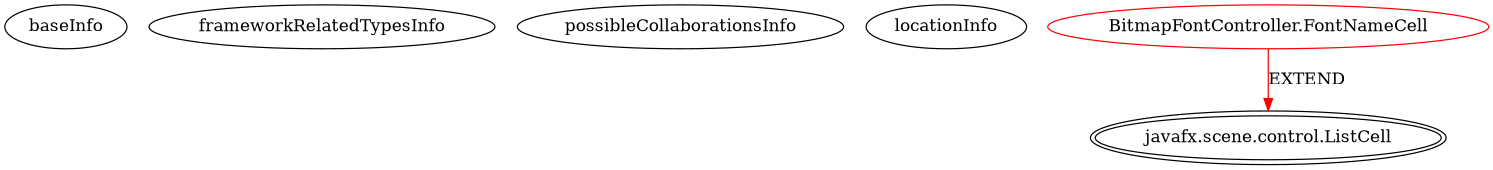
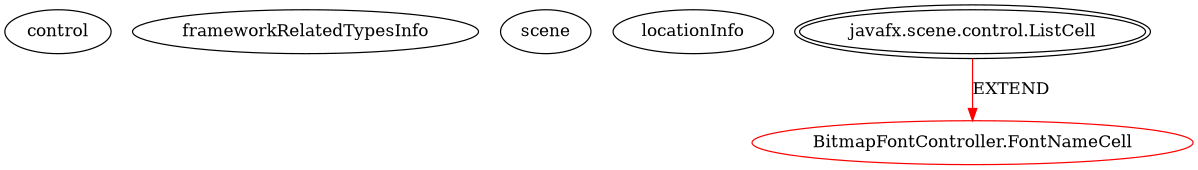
node "baseInfo": label "baseInfo" -> "control"
node "possibleCollaborationsInfo": label "possibleCollaborationsInfo" -> "scene"
edge "BitmapFontController.FontNameCell" -> "javafx.scene.control.ListCell": reversed
